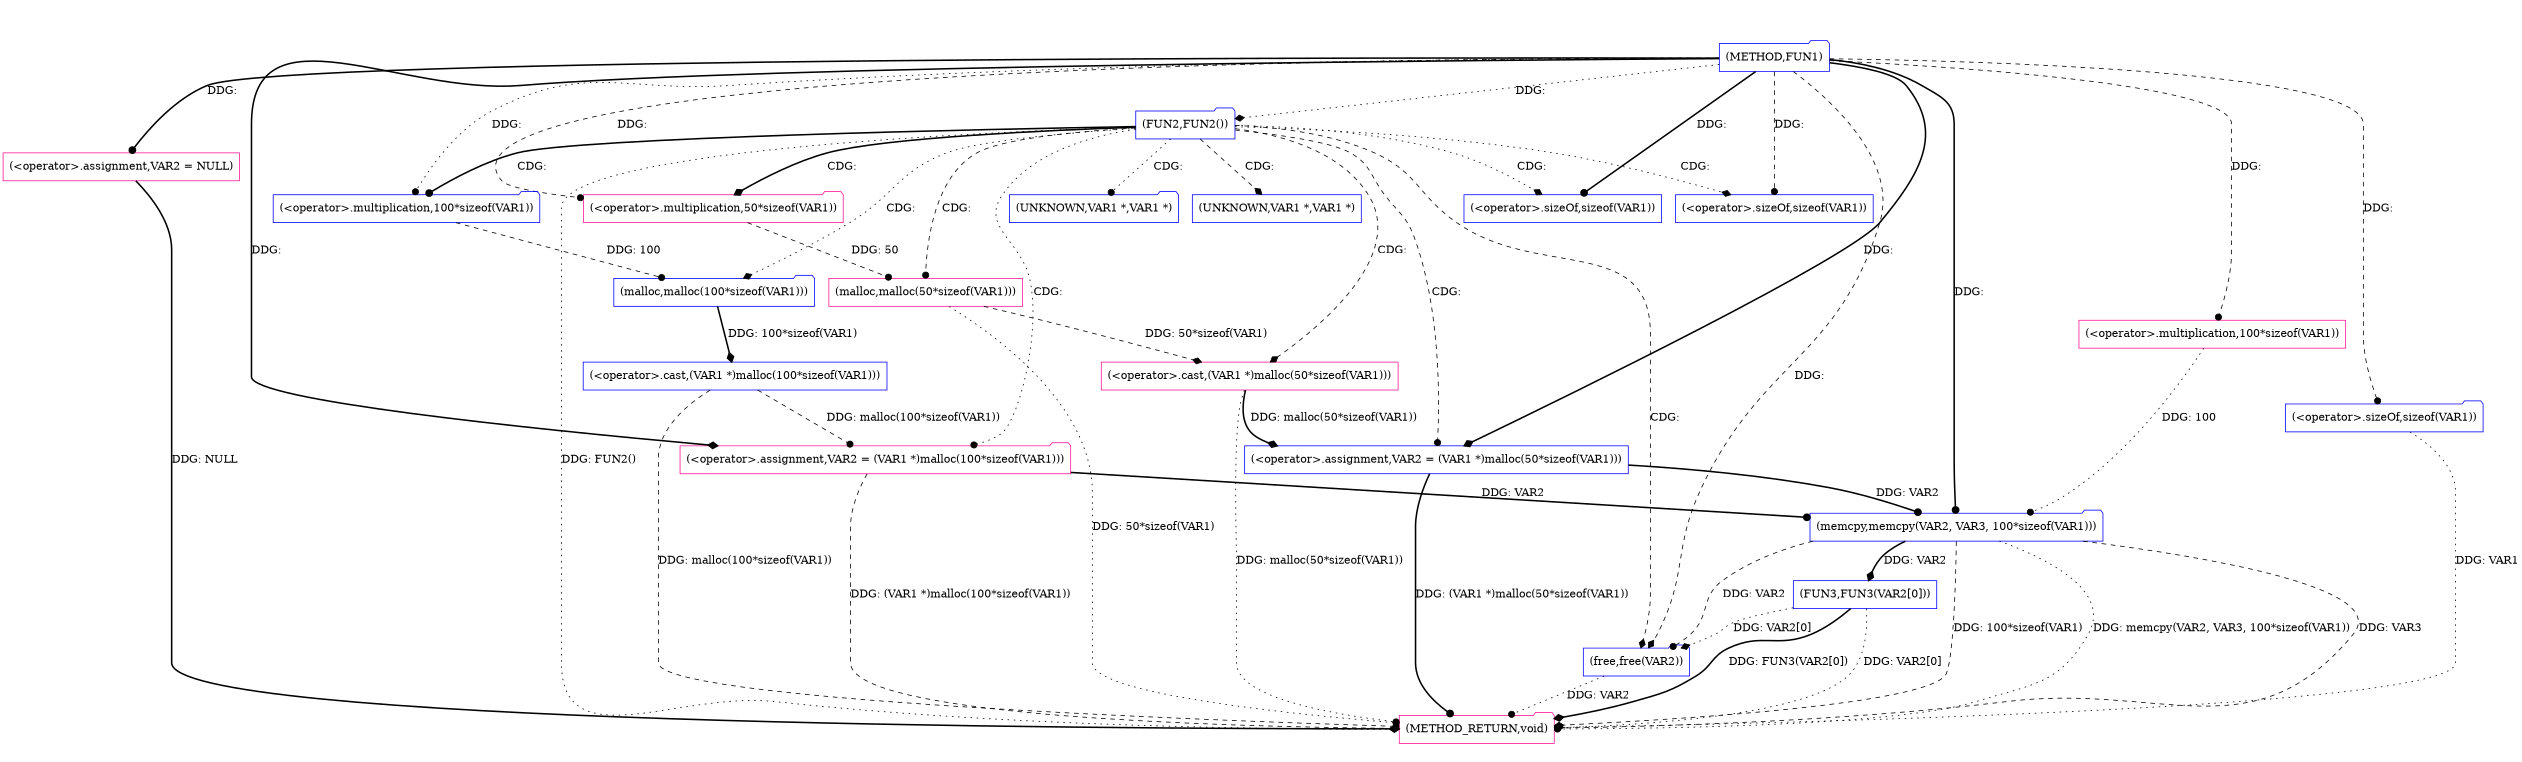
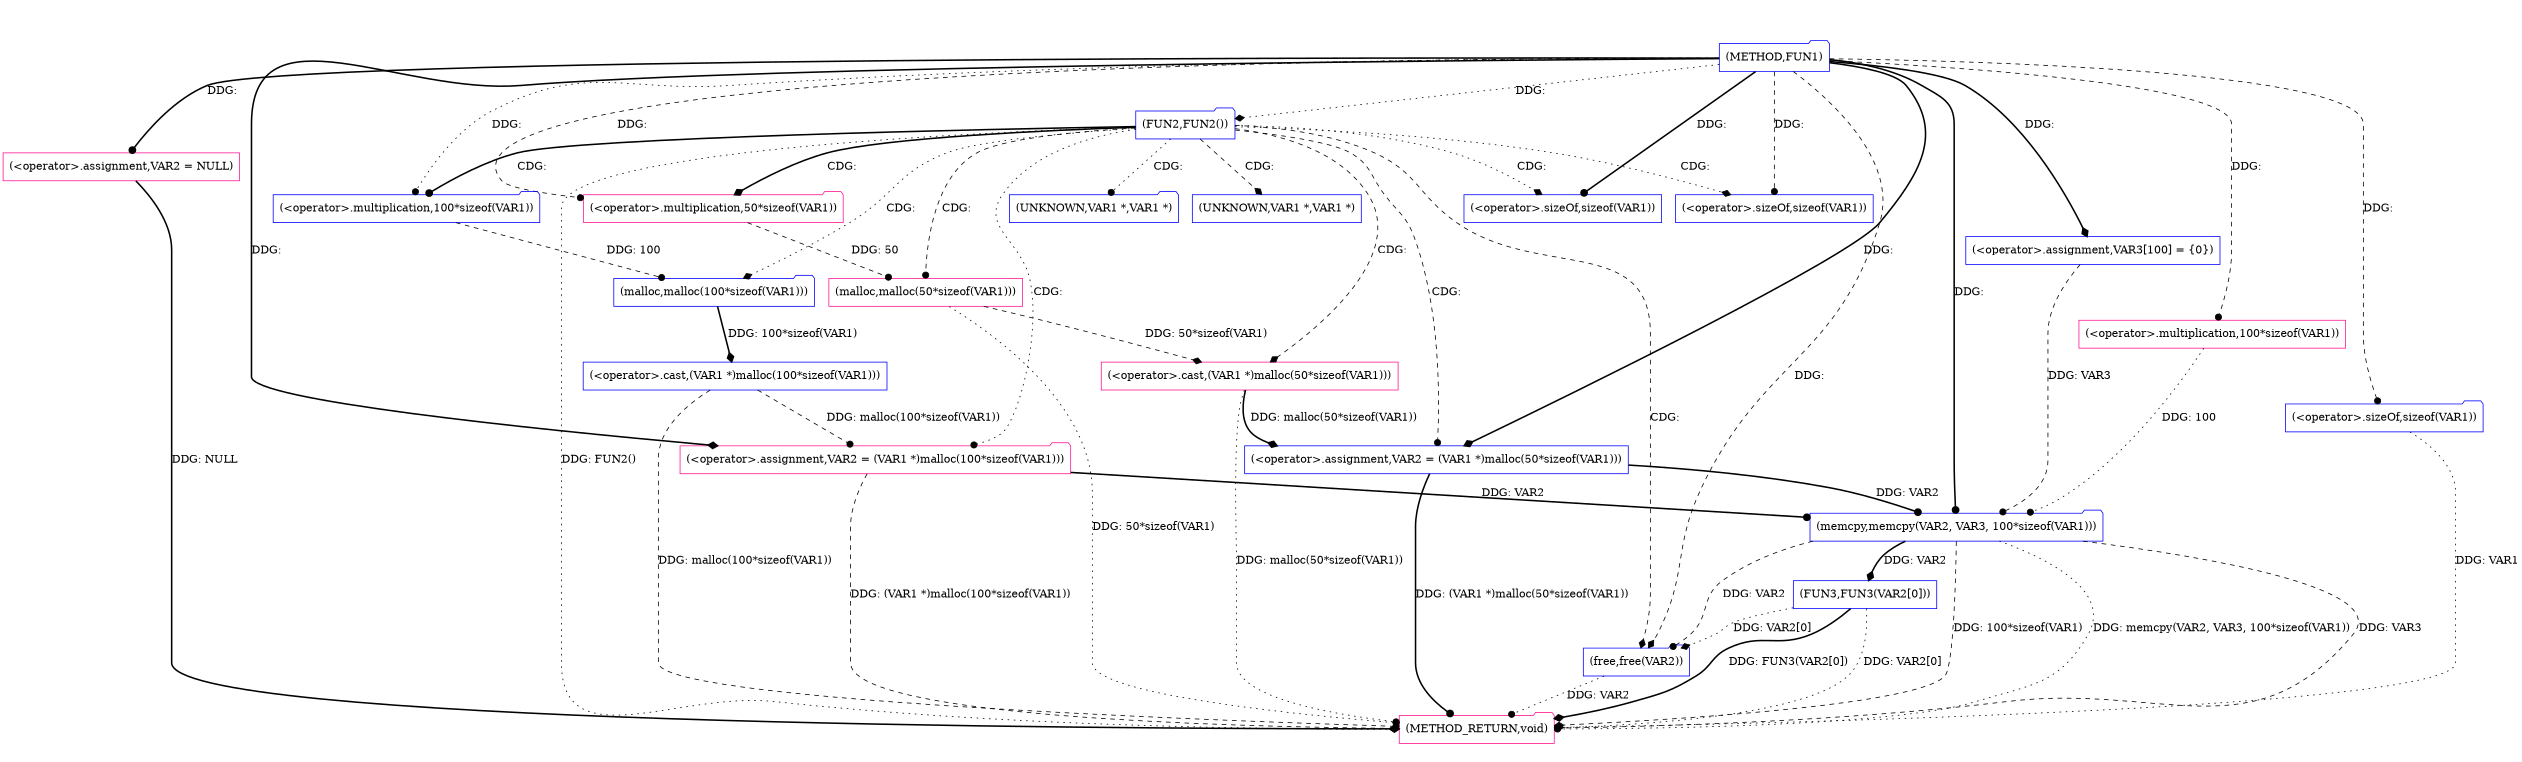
node "(<operator>.assignment,VAR3[100] = {0})": added
